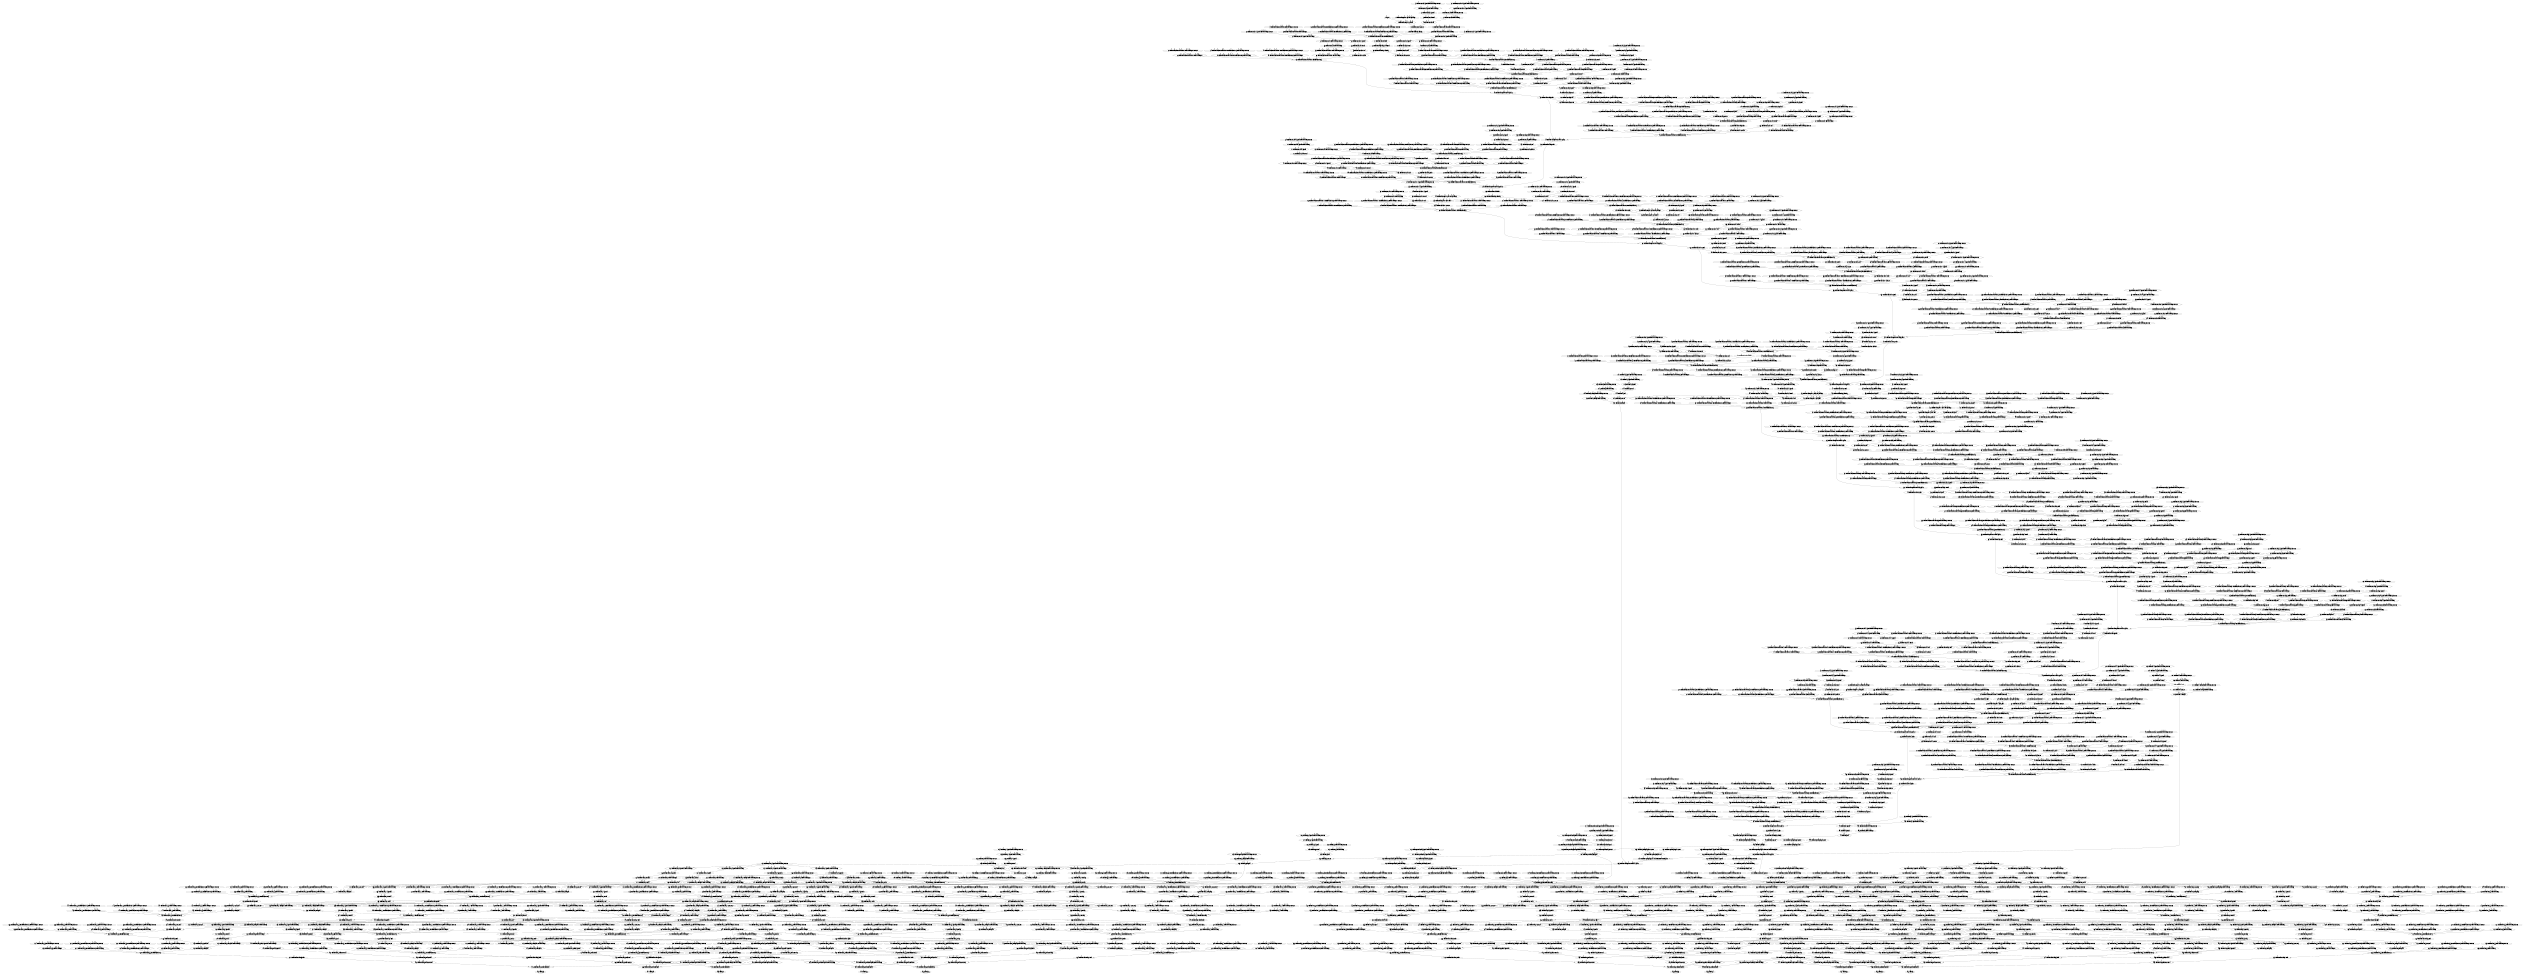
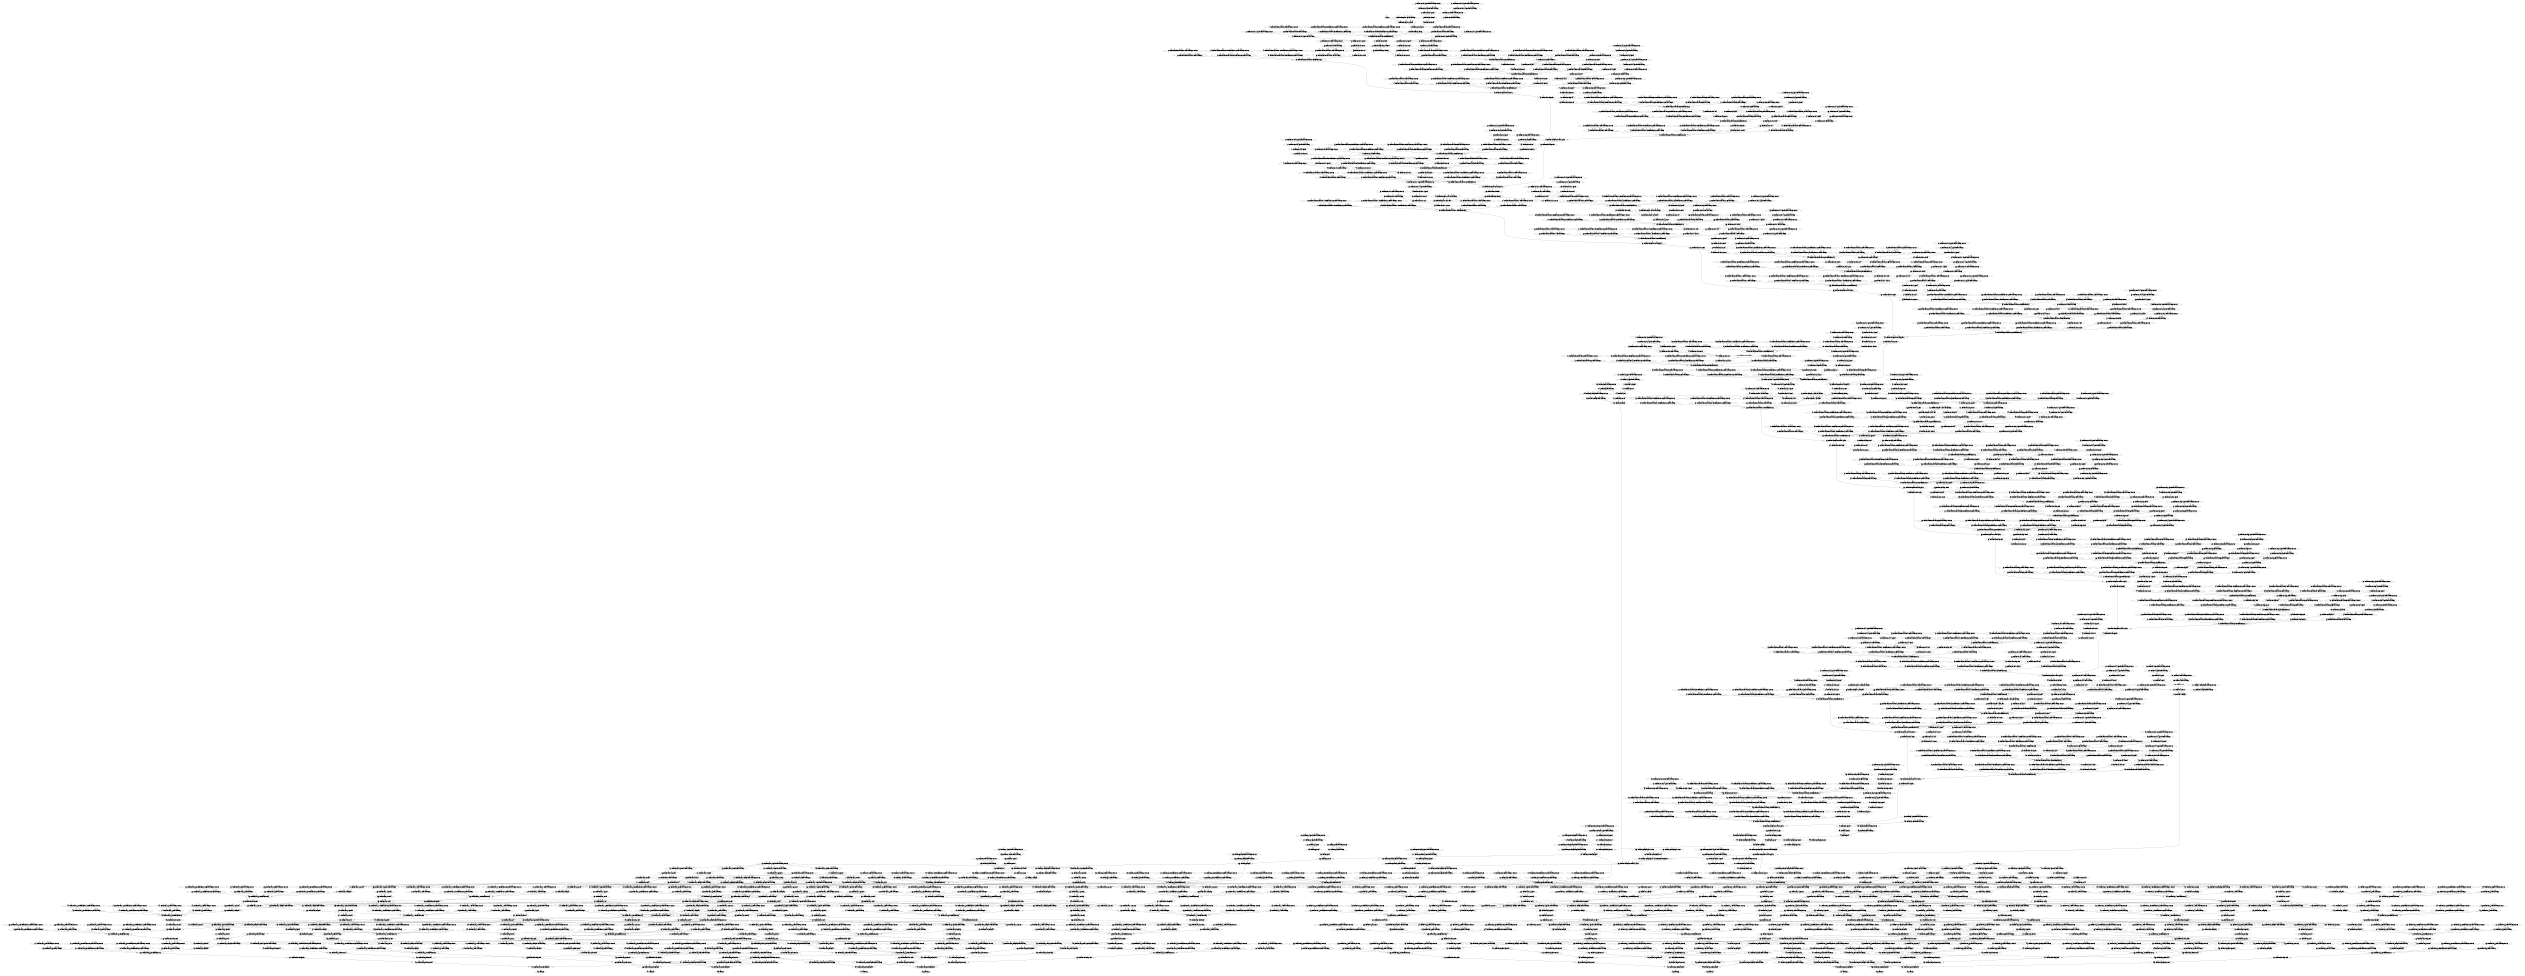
node "503 retinanet/conv2d_27/mul": added
